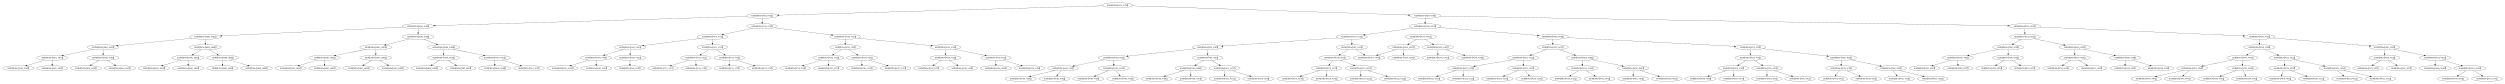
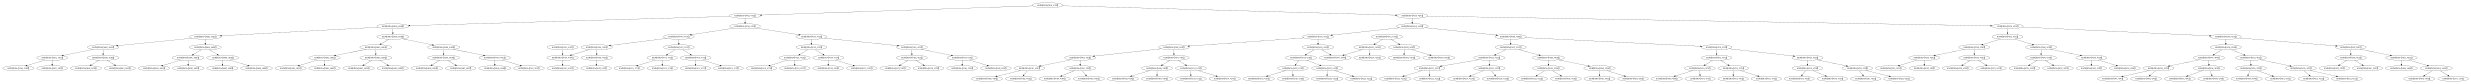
edge "Node{data=[4104, 4104]}" -> "Node{data=[4103, 4103]}": reversed
